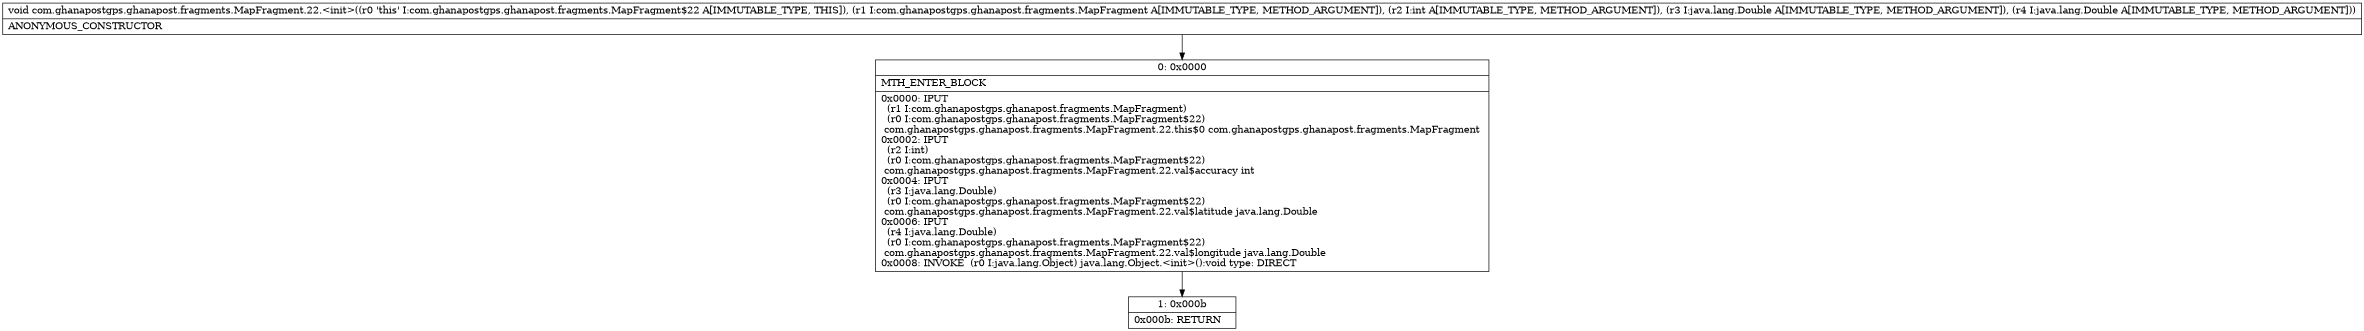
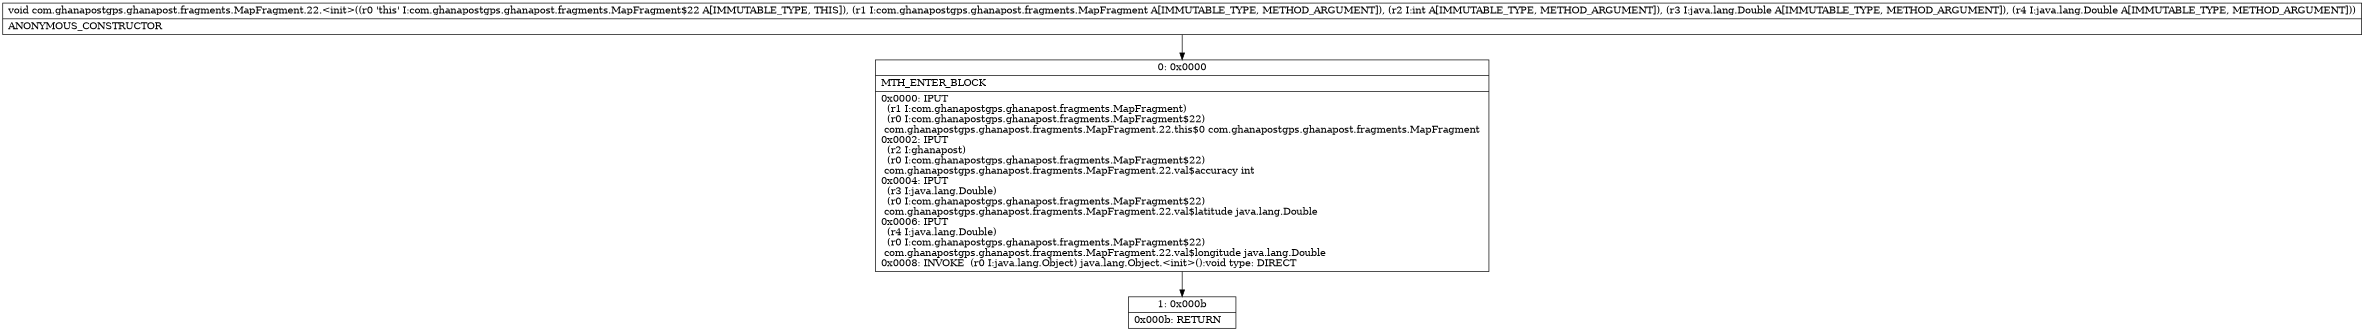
node "0: 0x0000": text "(r2 I:int)" -> "(r2 I:ghanapost)"
